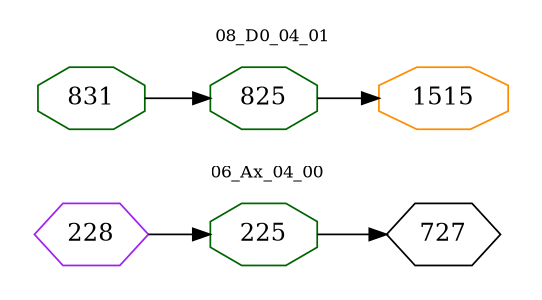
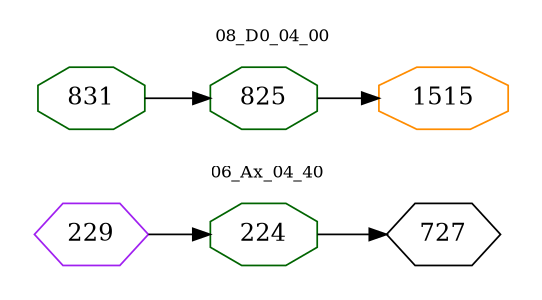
cluster "08_D0_04_01": label "08_D0_04_01" -> "08_D0_04_00"
cluster "06_Ax_04_00": label "06_Ax_04_00" -> "06_Ax_04_40"
node "228": label "228" -> "229"
node "225": label "225" -> "224"
